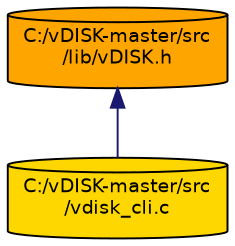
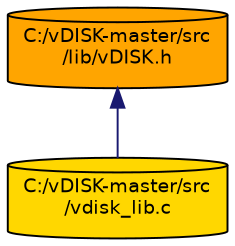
node "C:/vDISK-master/src /vdisk_cli.c": label "C:/vDISK-master/src /vdisk_cli.c" -> "C:/vDISK-master/src /vdisk_lib.c"
